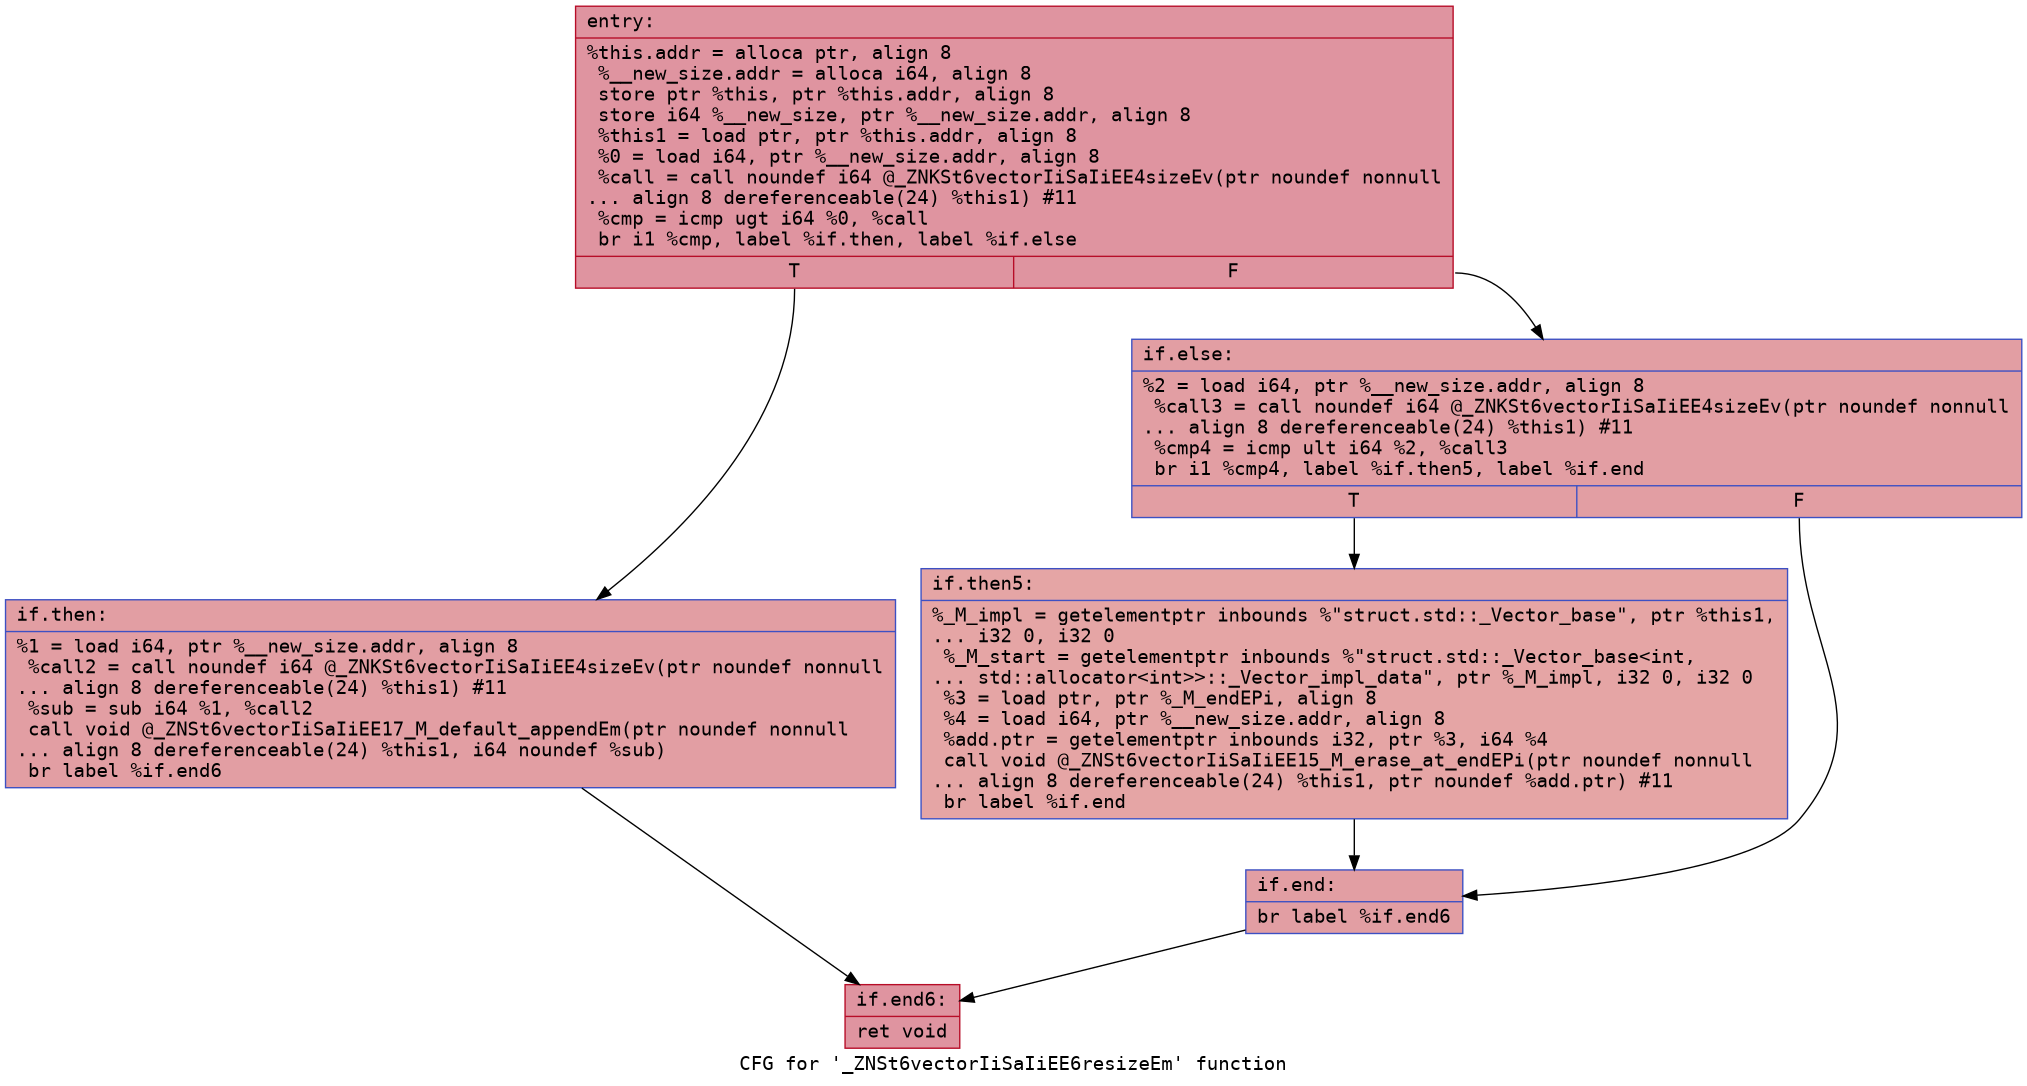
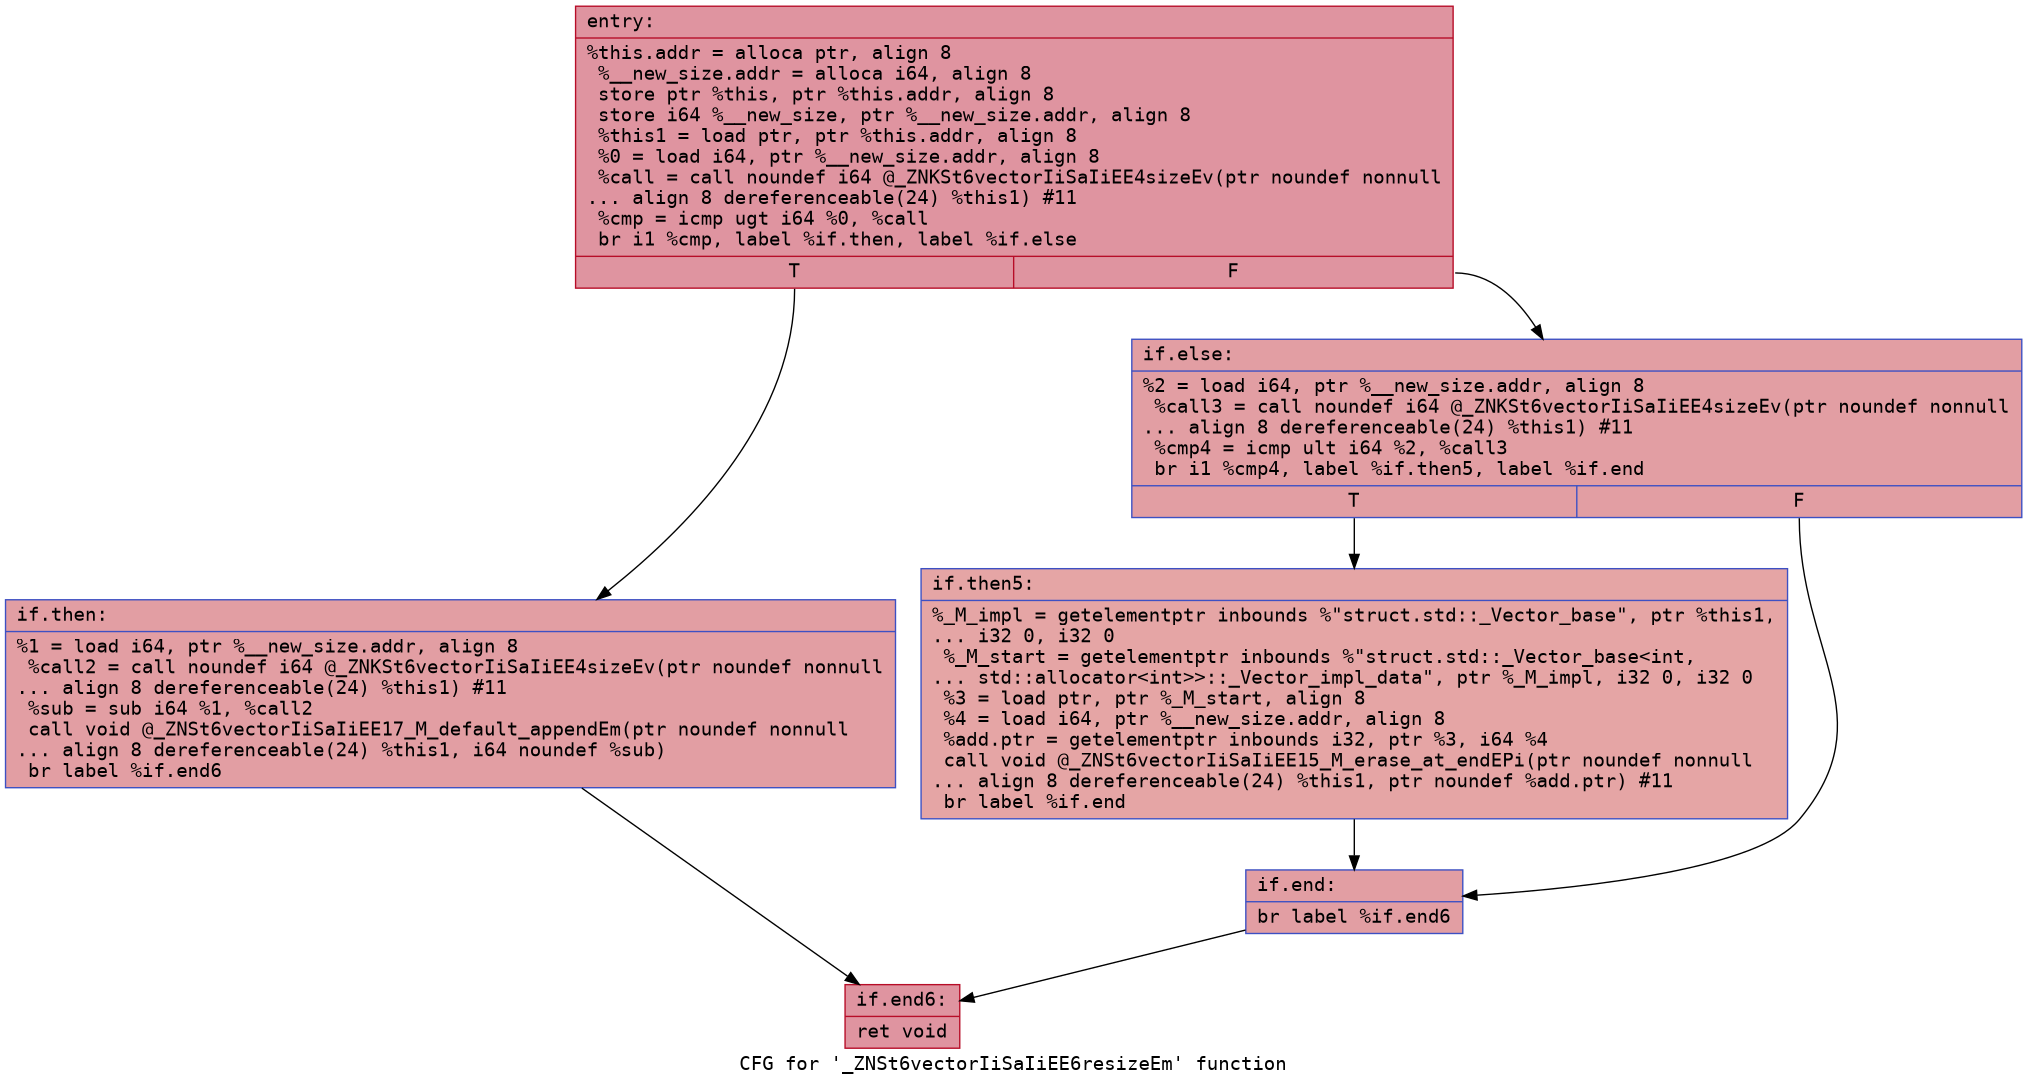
node "if.then5:": text "%3 = load ptr, ptr %_M_endEPi, align 8" -> "%3 = load ptr, ptr %_M_start, align 8"
